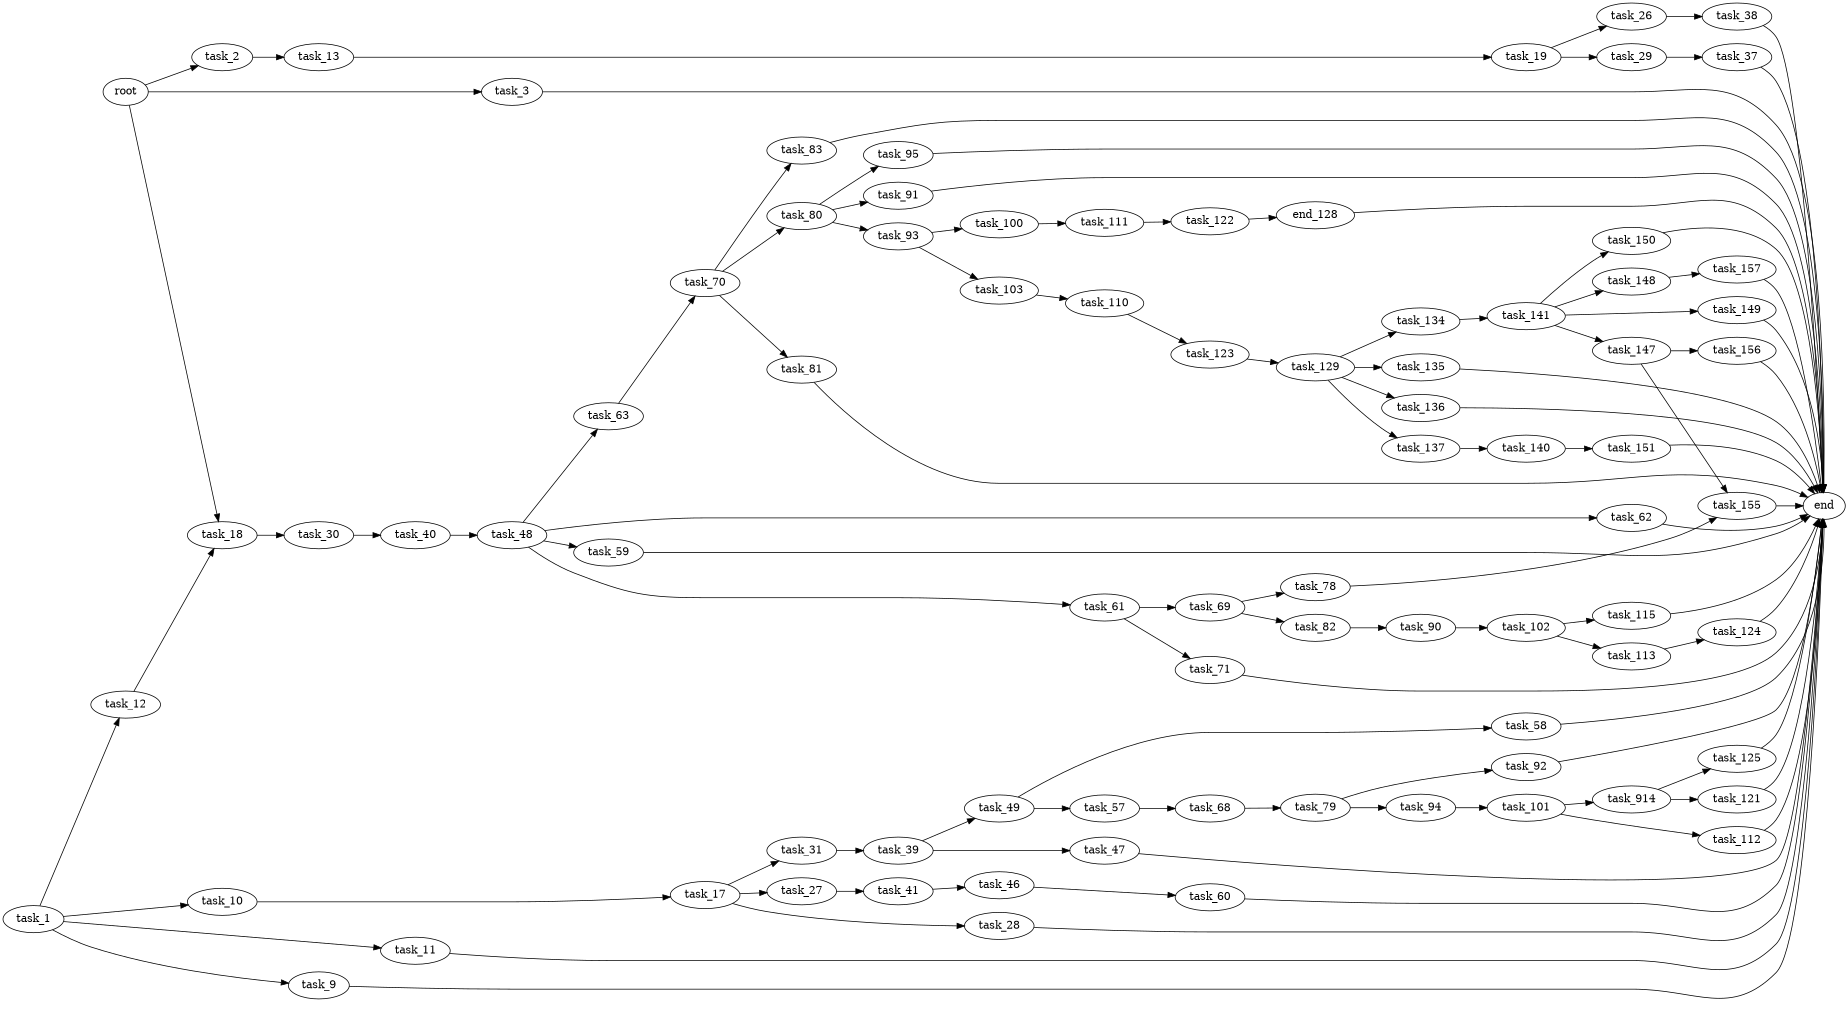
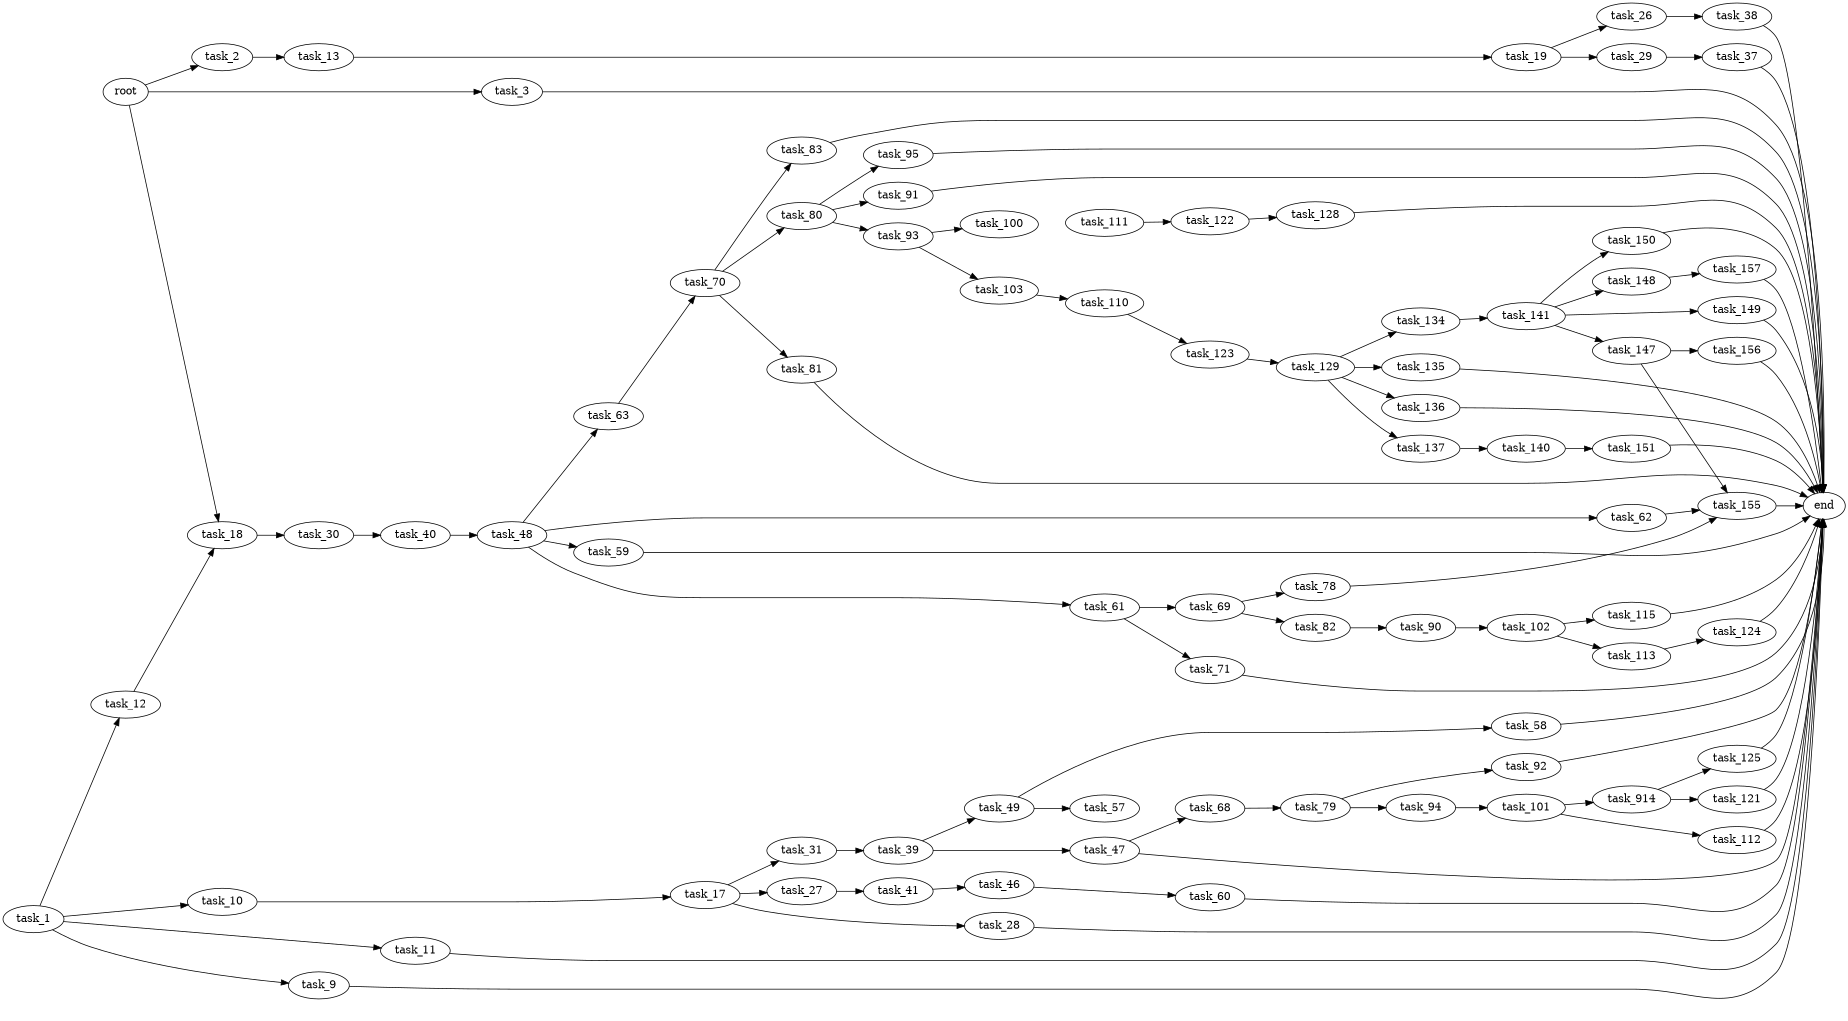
node "end_128": label "end_128" -> "task_128"
edge "task_100" -> "task_111": removed
edge "task_62" -> "end": now "task_62" -> "task_155"
edge "task_57" -> "task_68": now "task_47" -> "task_68"
